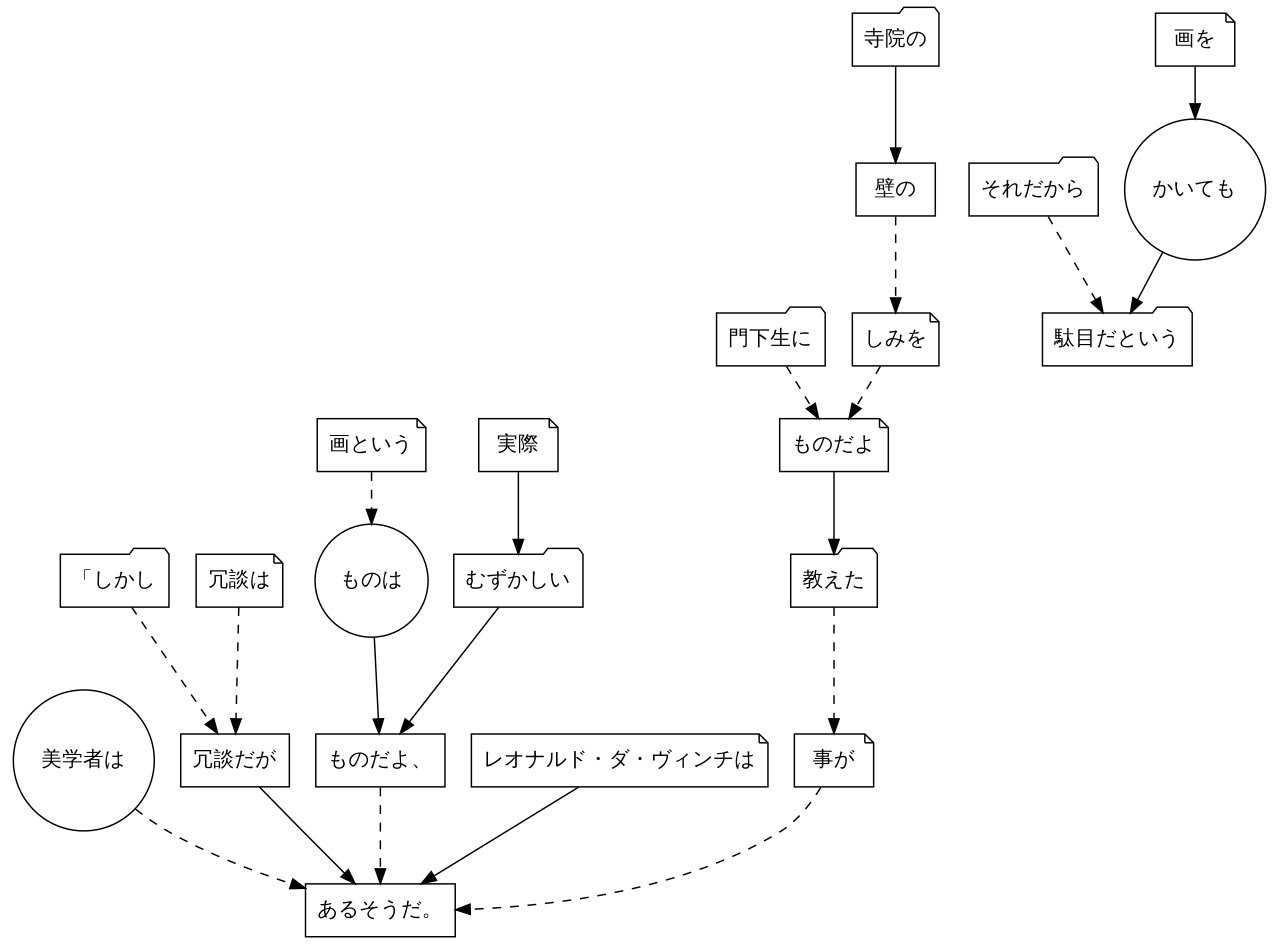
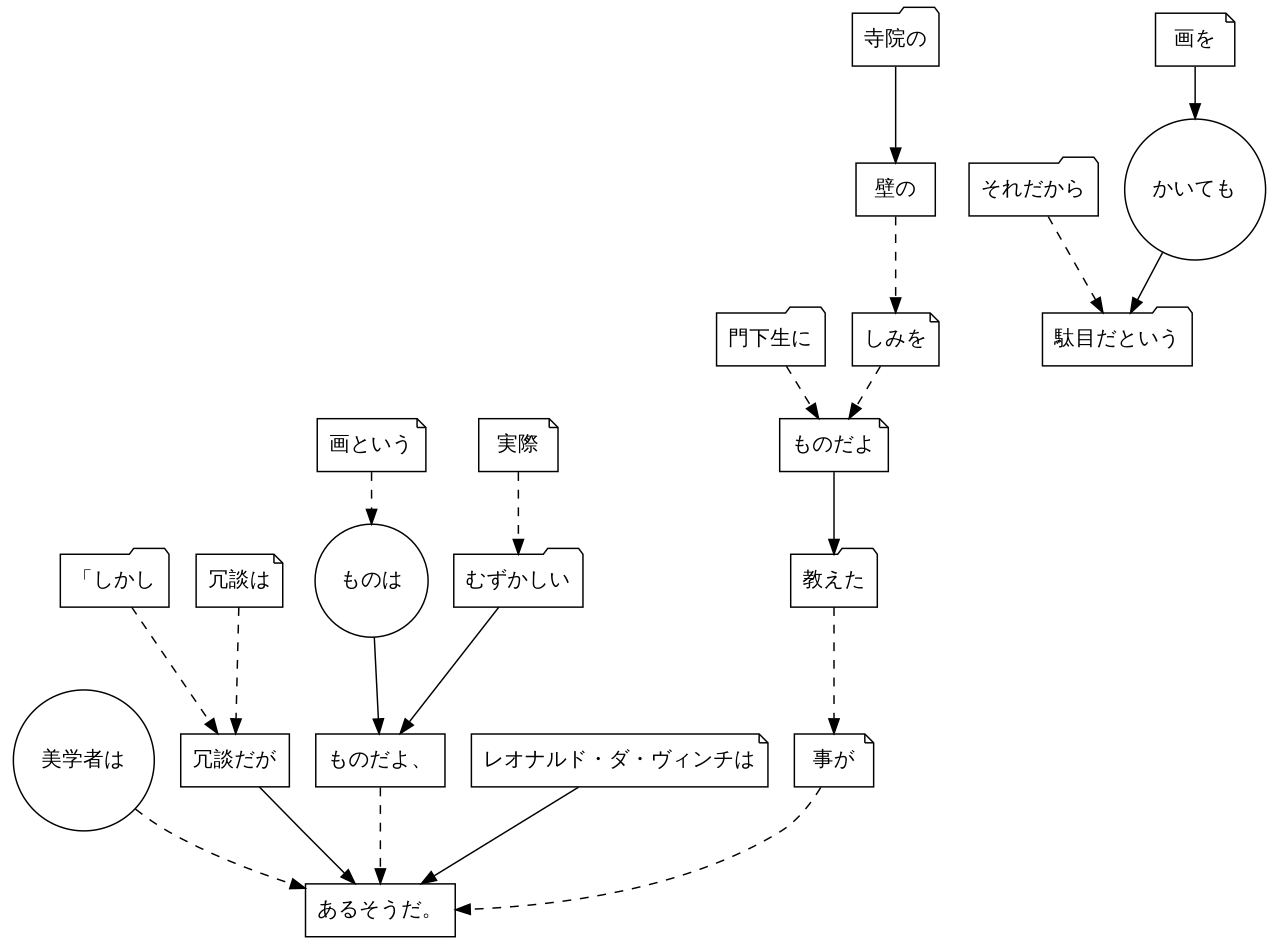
edge "実際" -> "むずかしい": style solid -> dashed
